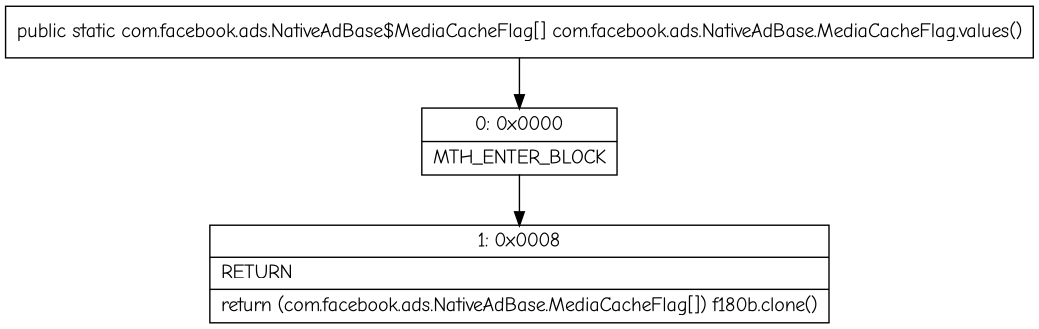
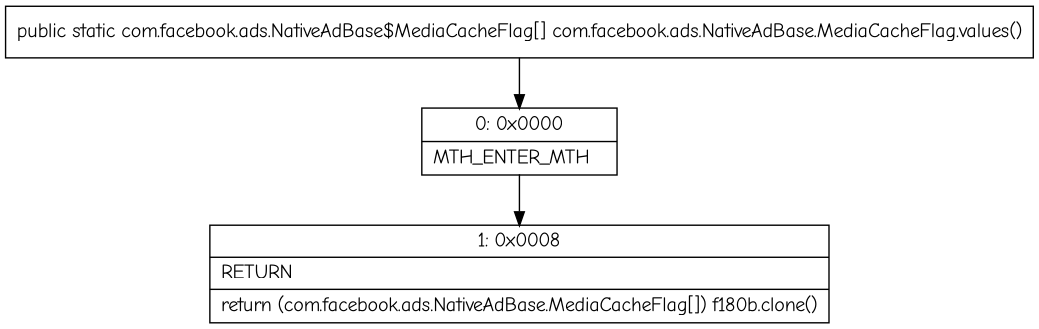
node "0: 0x0000": text "MTH_ENTER_BLOCK" -> "MTH_ENTER_MTH"
